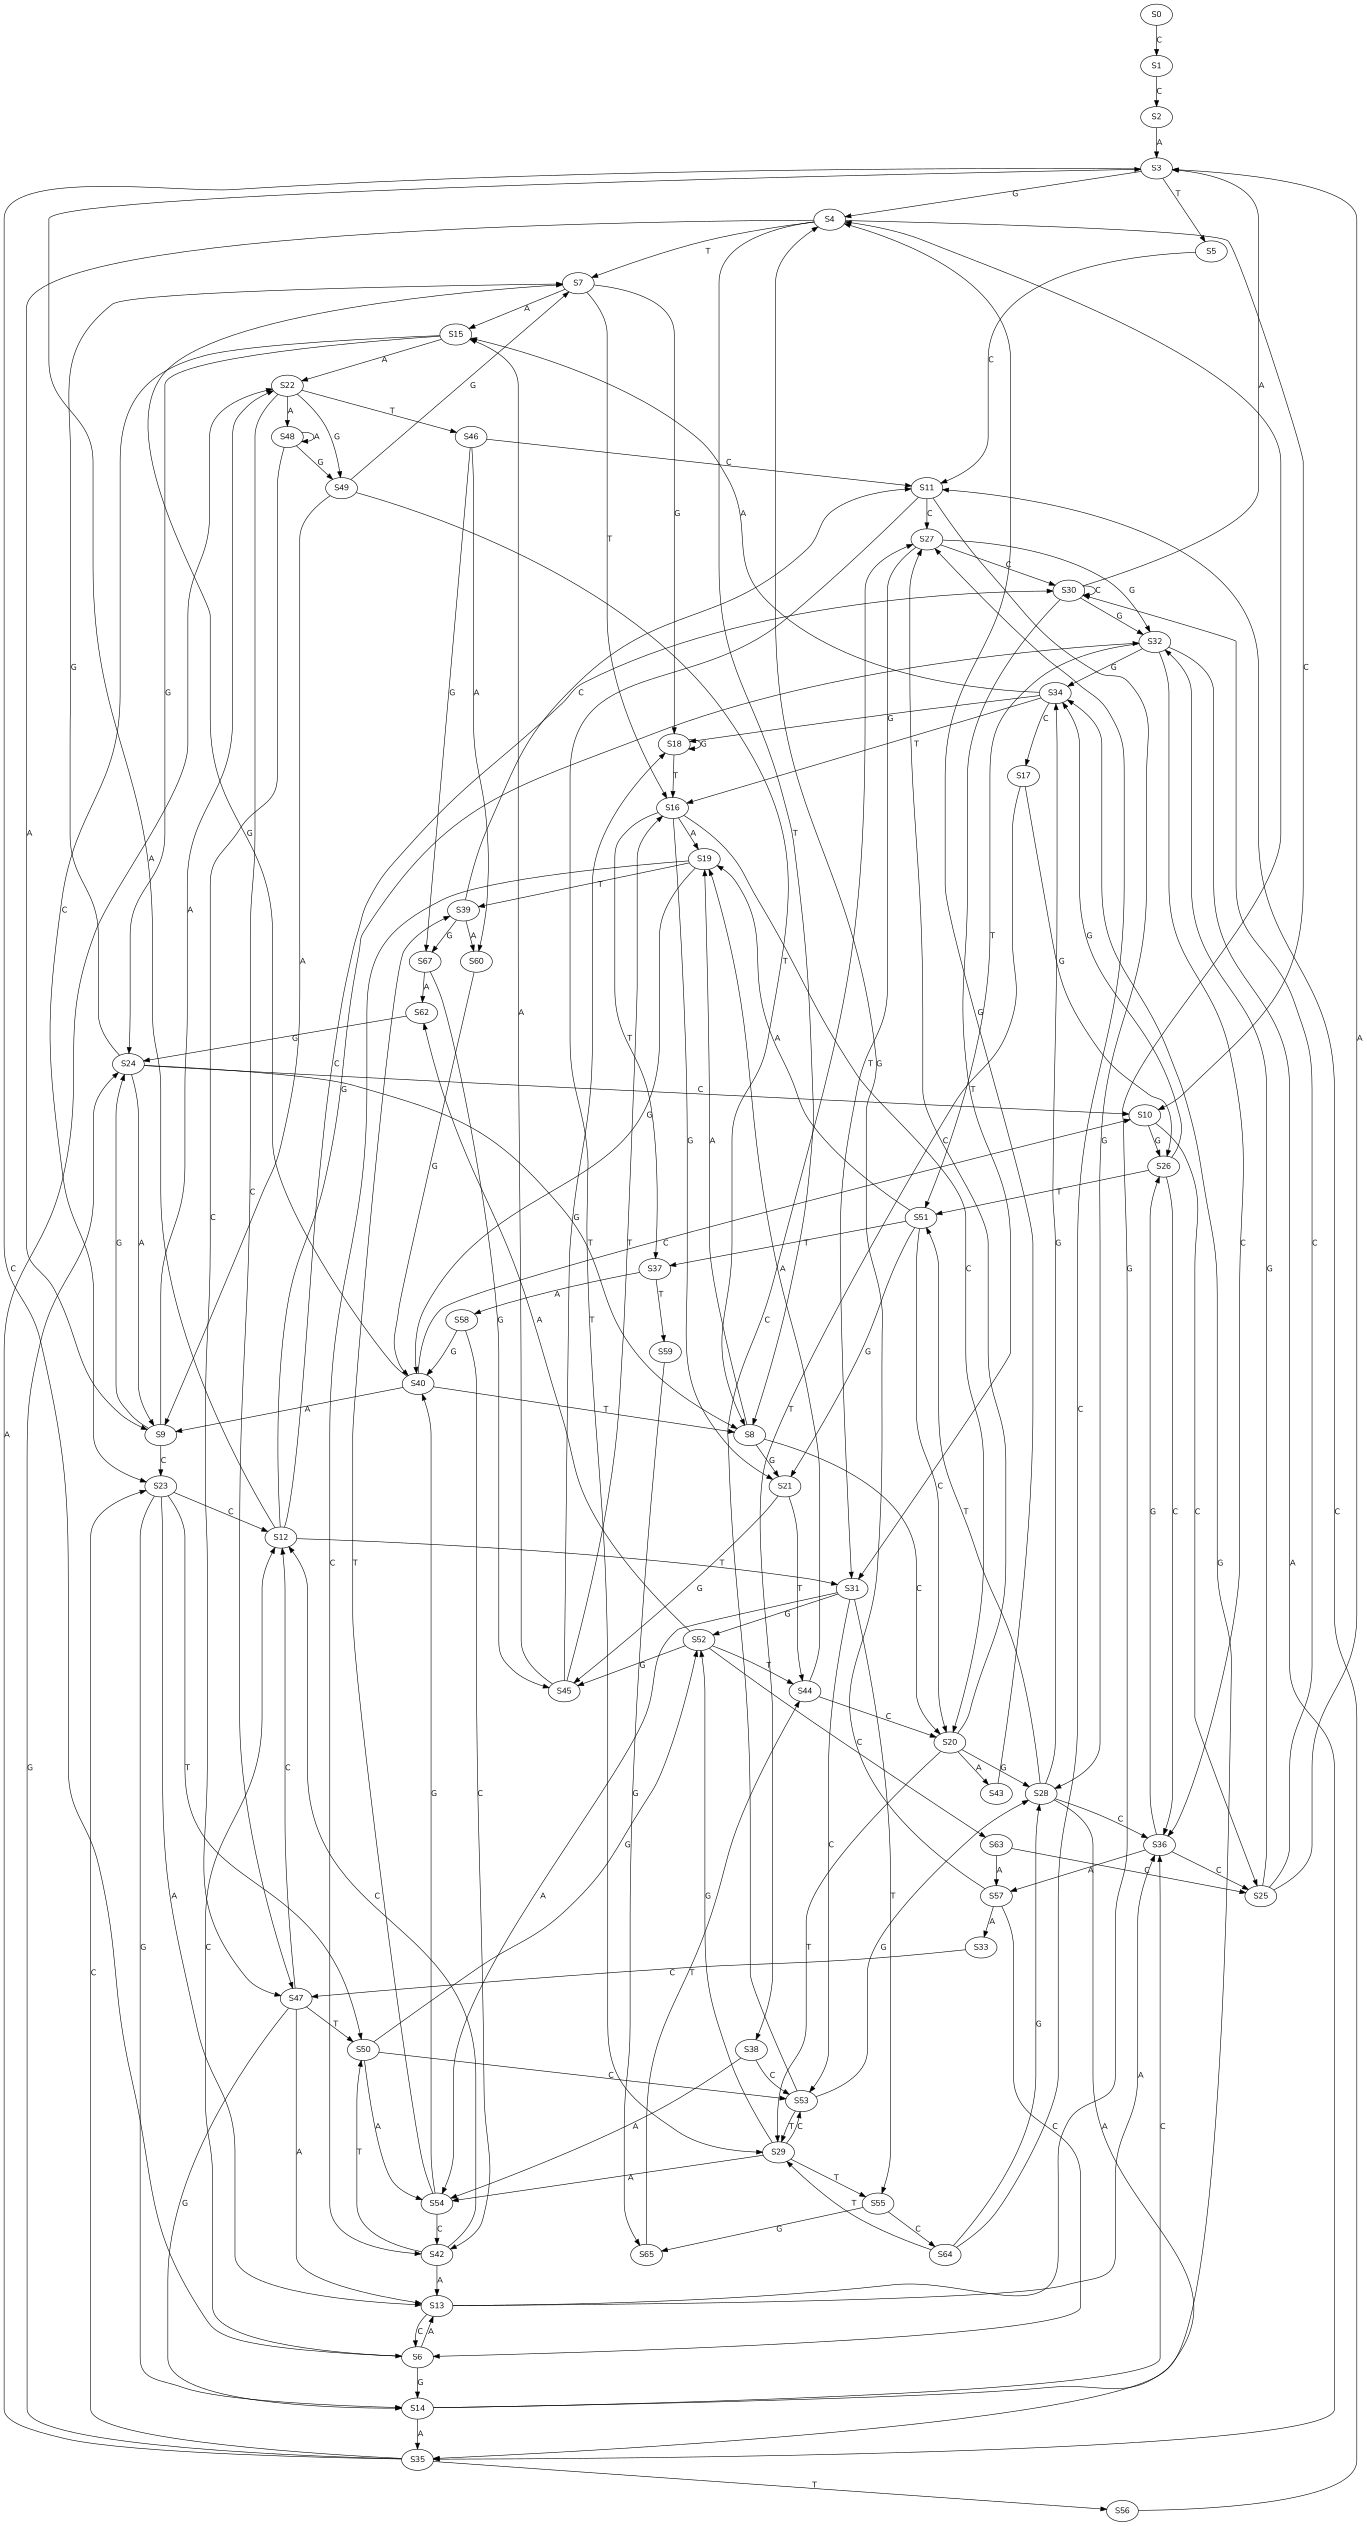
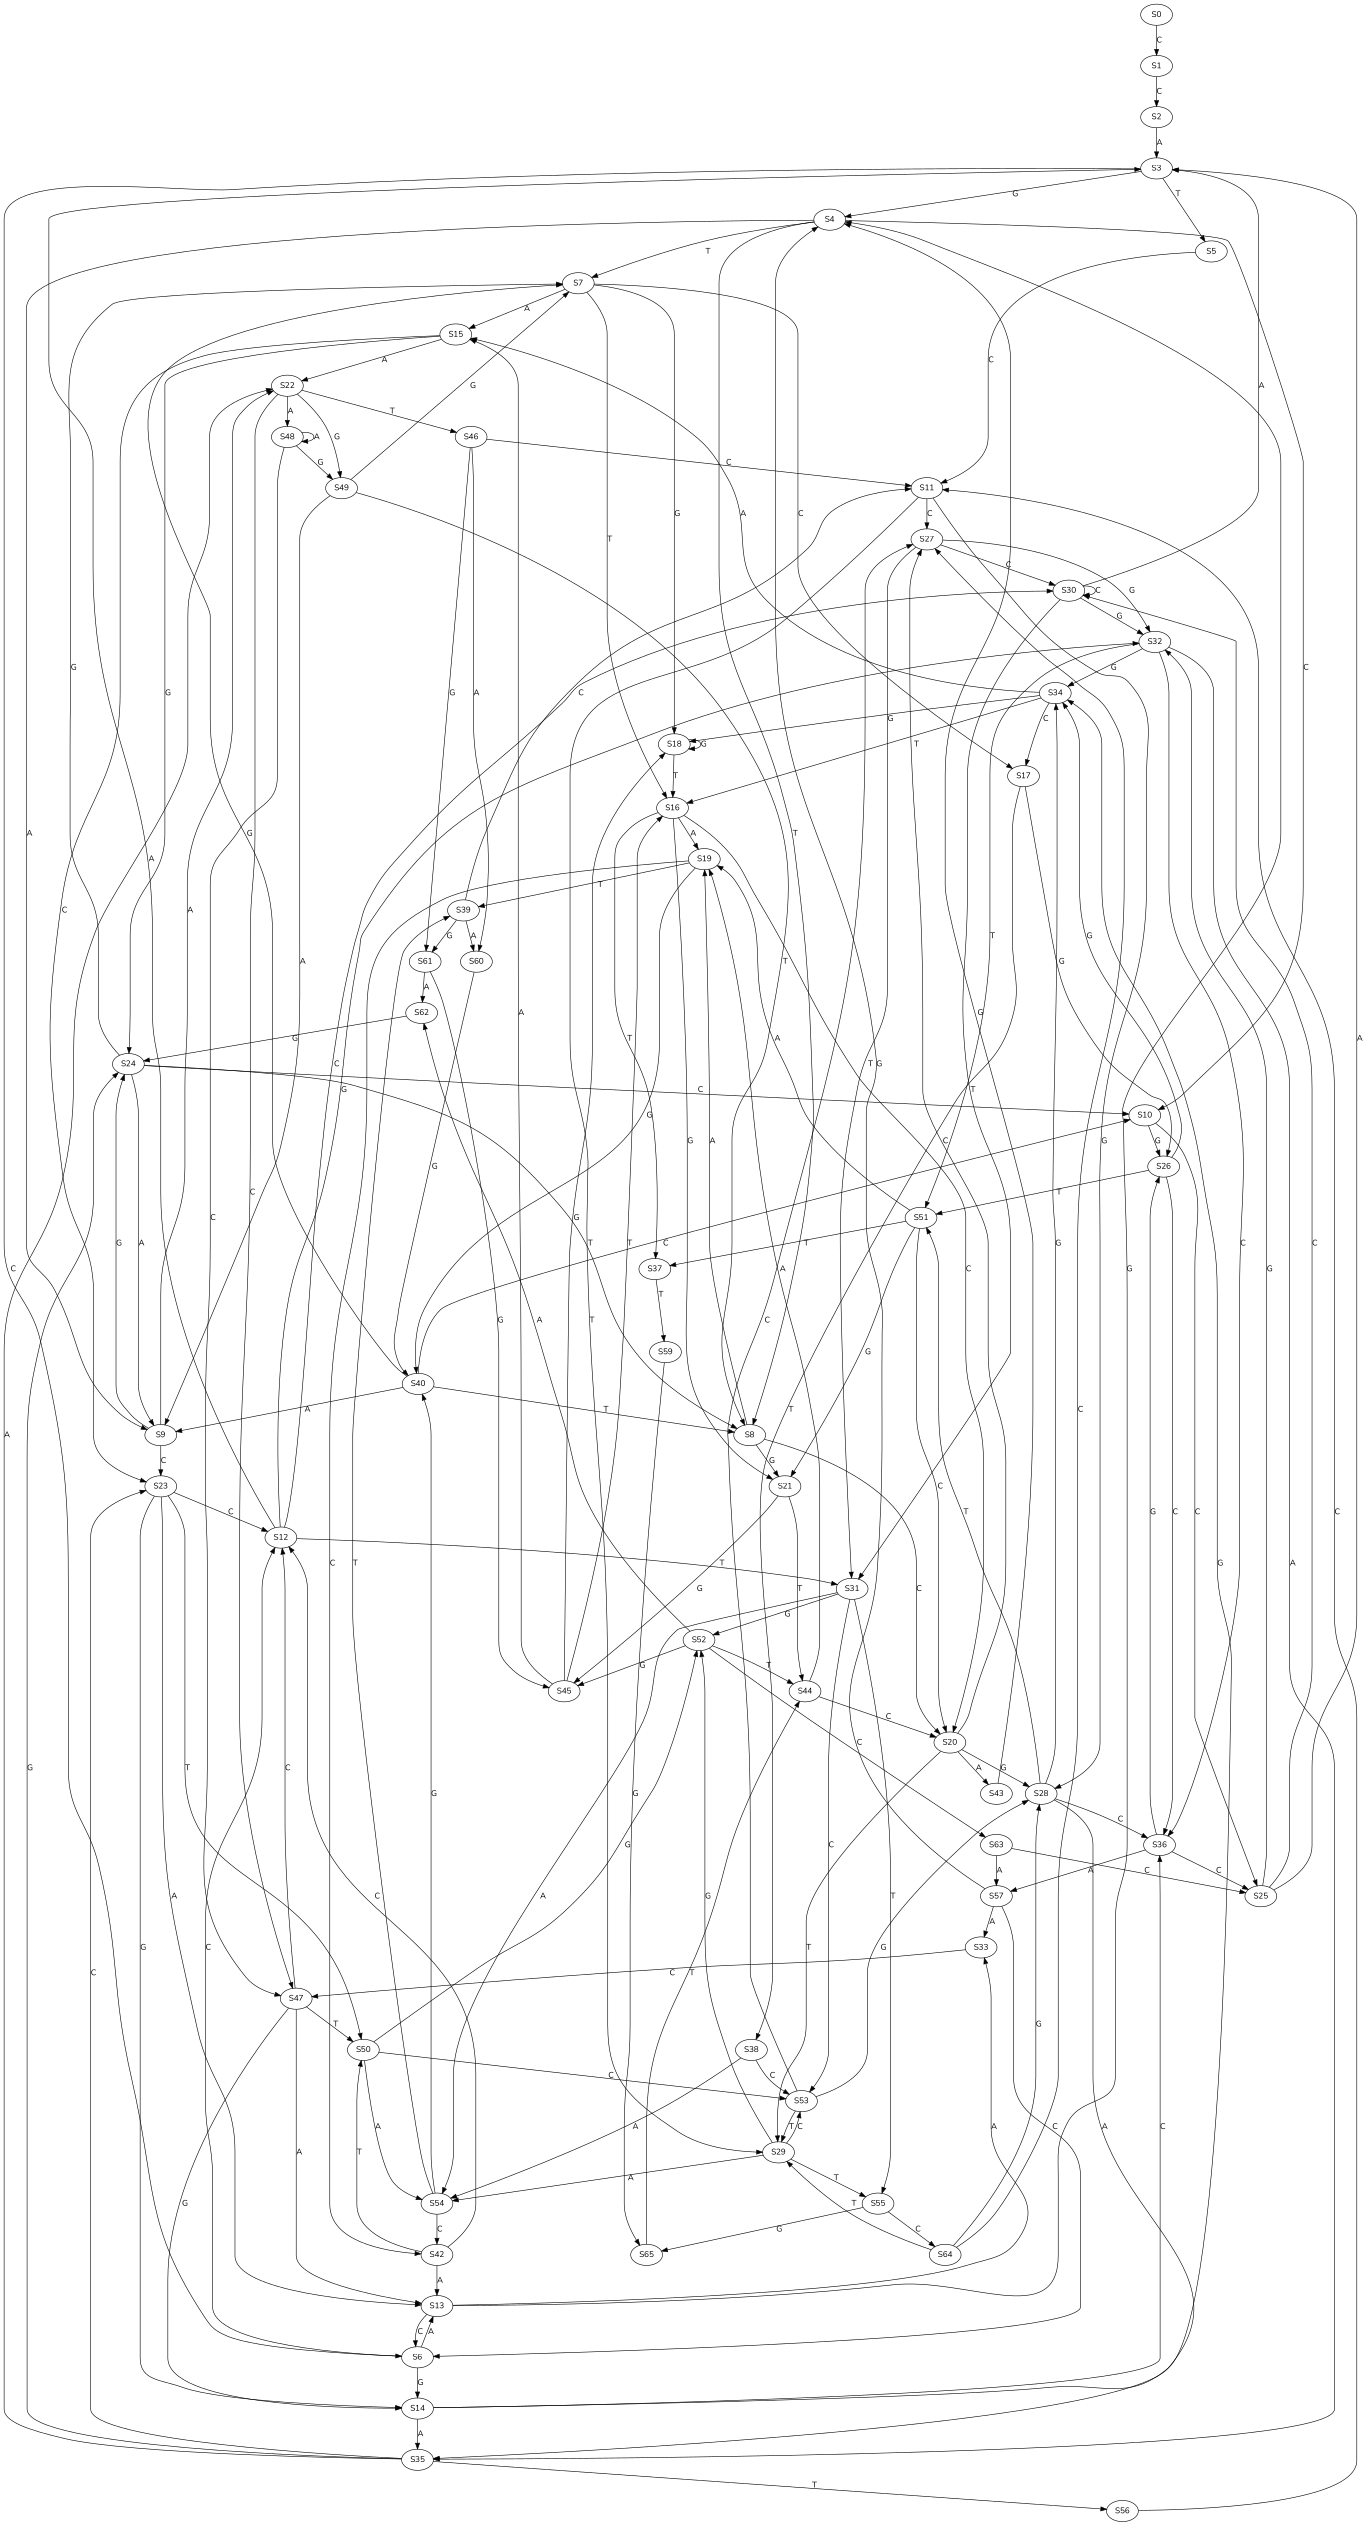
edge "S7" -> "S17": added, label "C"
node "S67": label "S67" -> "S61"
node "S58": removed
edge "S13" -> "S36": now "S13" -> "S33"
